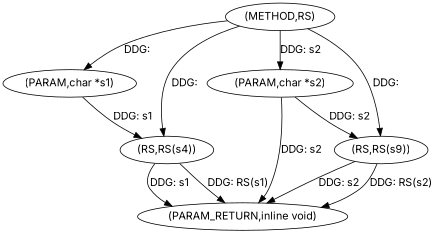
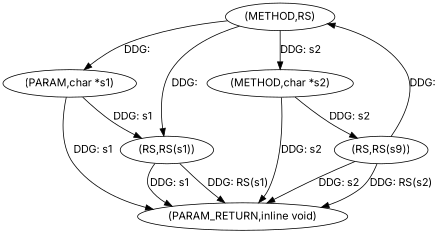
edge "(METHOD,RS)" -> "(RS,RS(s9))": reversed
node "(PARAM,char *s2)": label "(PARAM,char *s2)" -> "(METHOD,char *s2)"
node "(RS,RS(s4))": label "(RS,RS(s4))" -> "(RS,RS(s1))"
edge "(PARAM,char *s1)" -> "(PARAM_RETURN,inline void)": added, label "DDG: s1"
